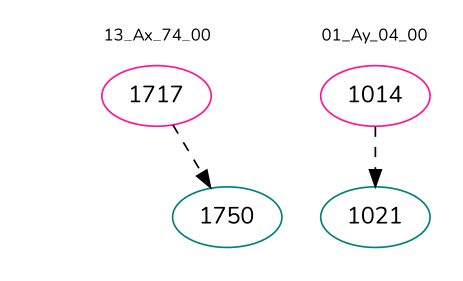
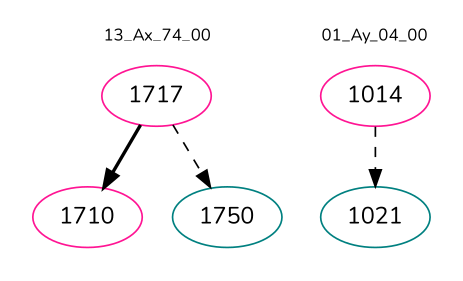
node "1710": added
